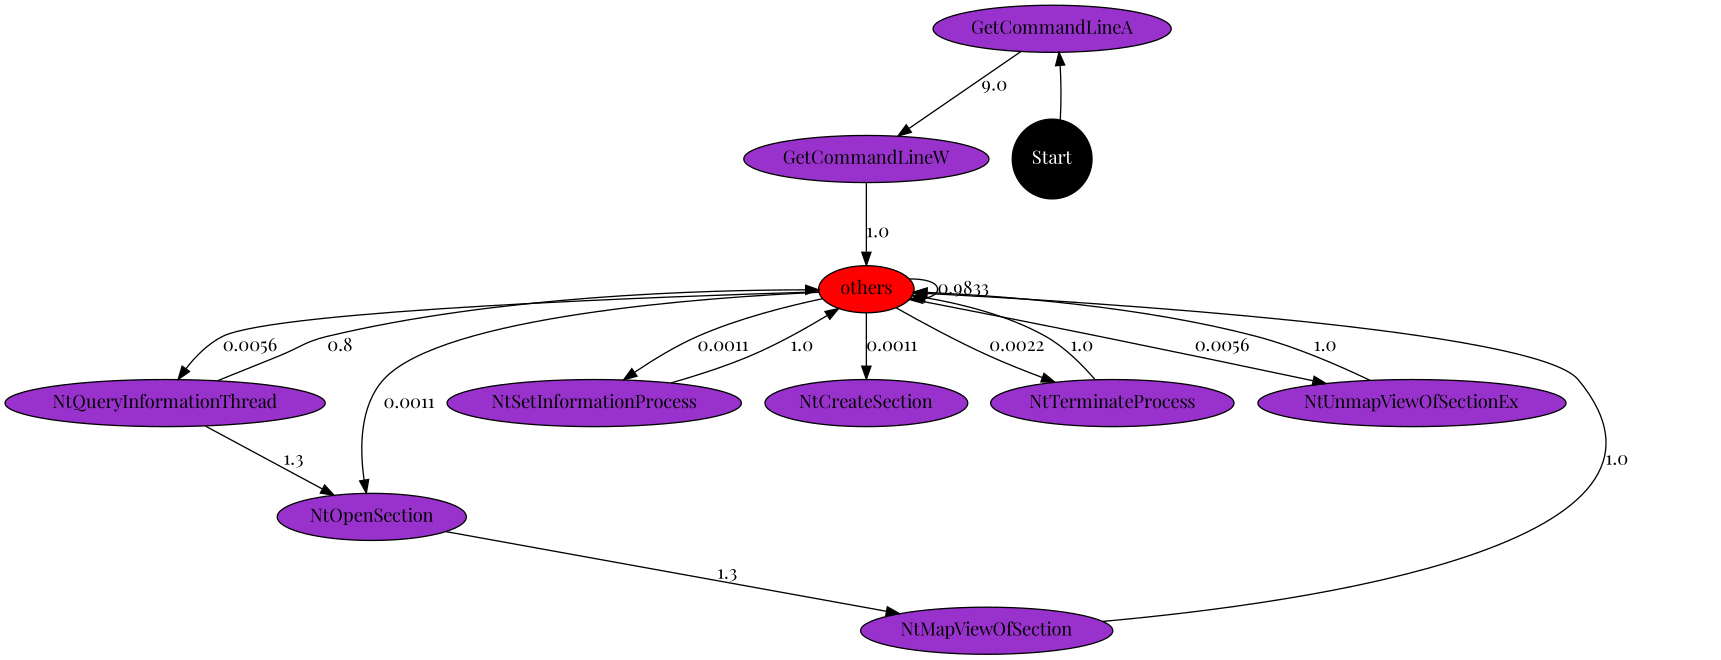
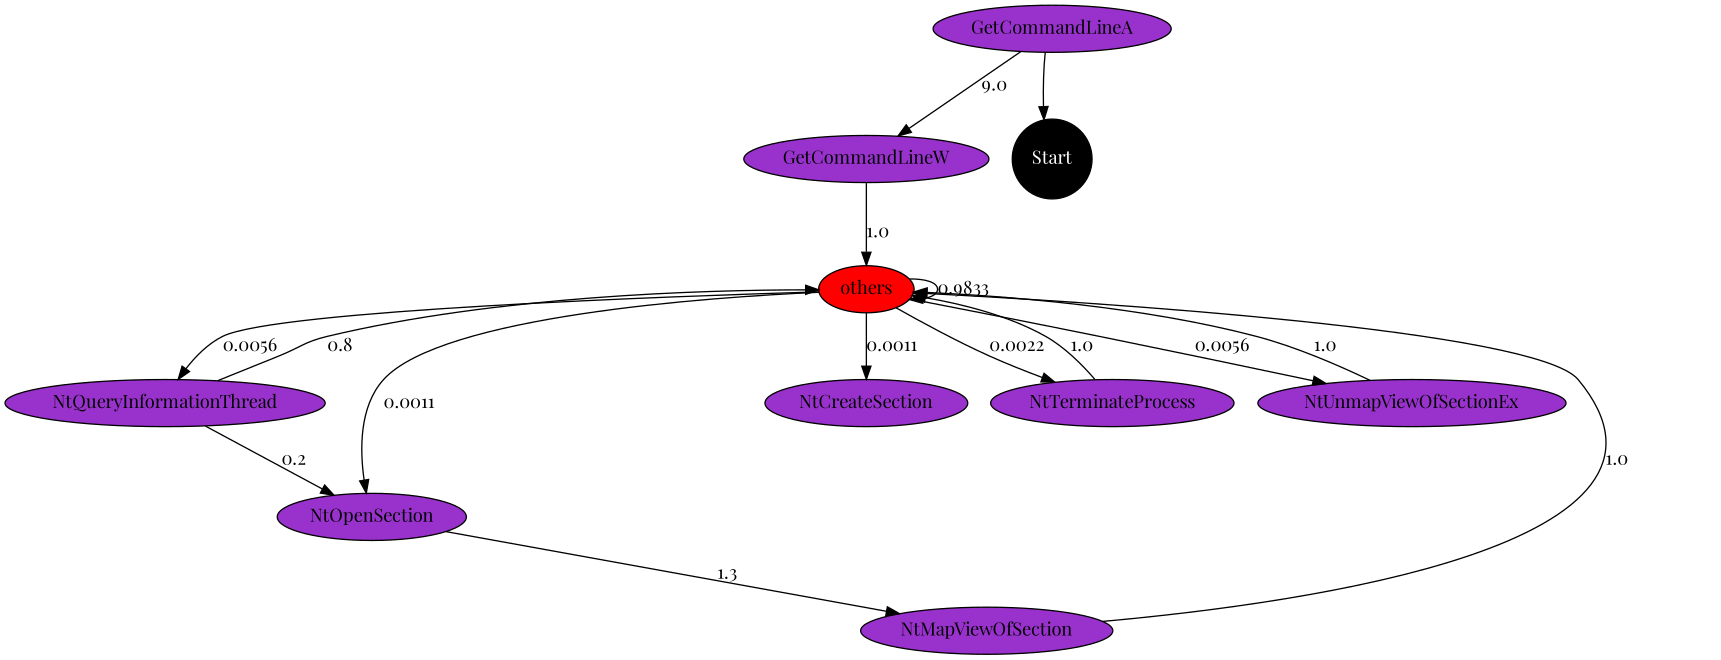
edge "Start" -> "GetCommandLineA": reversed
node "NtSetInformationProcess": removed
edge "NtQueryInformationThread" -> "NtOpenSection": label "1.3" -> "0.2"
